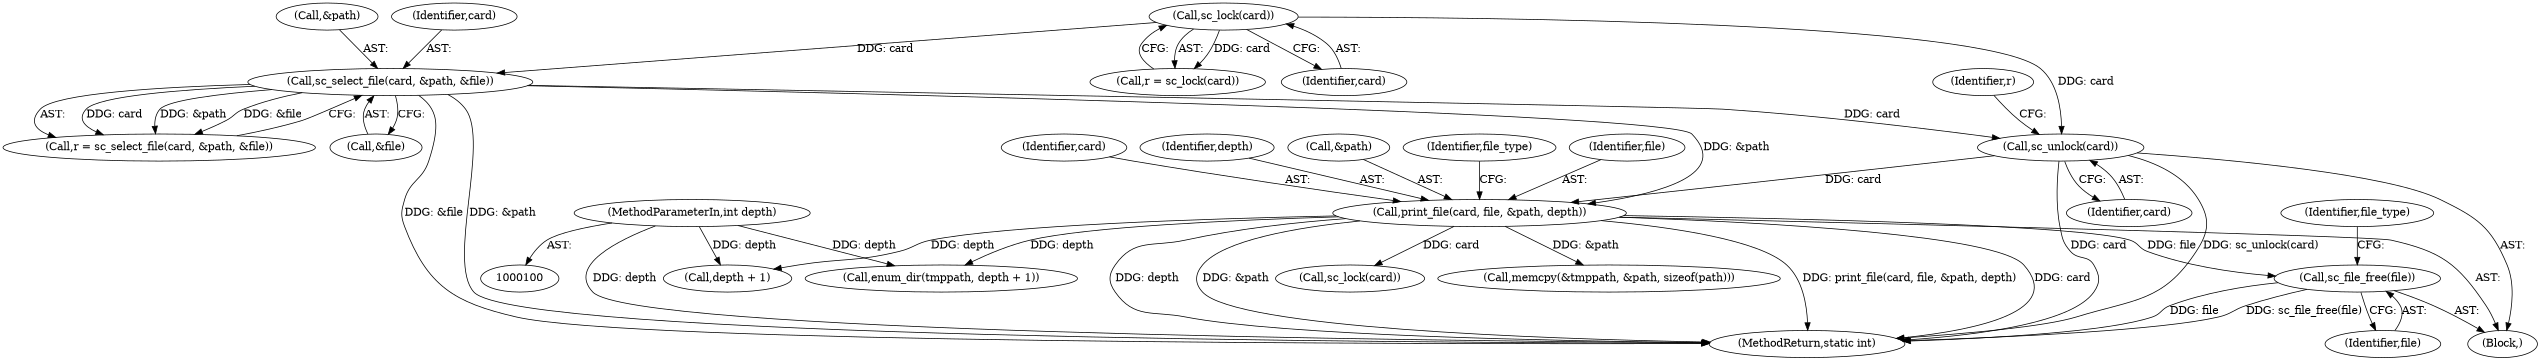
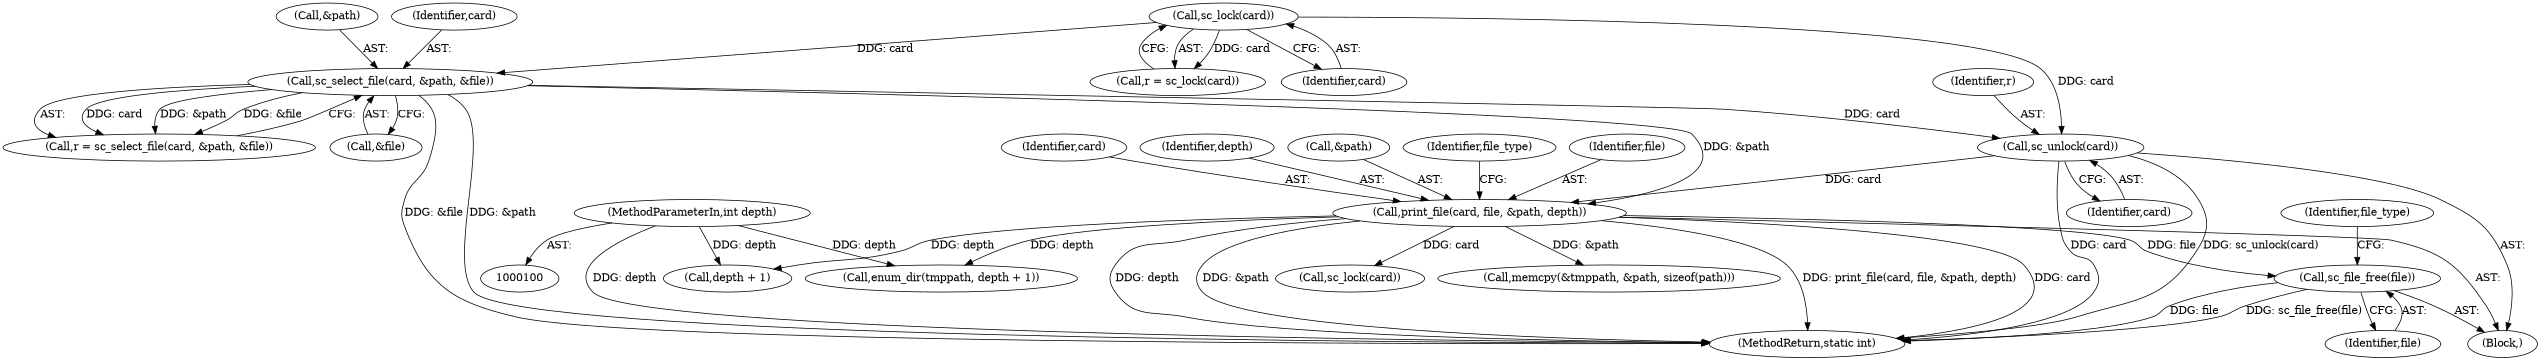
edge "(Identifier,r)" -> "(Call,sc_unlock(card))": label "CFG: " -> "AST: "
